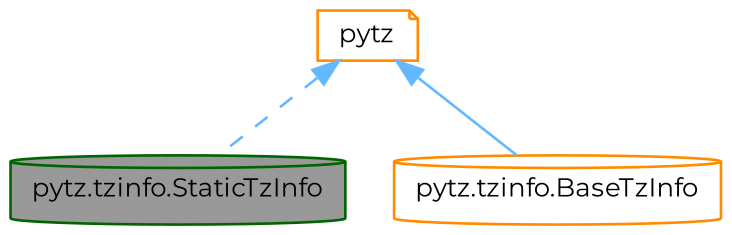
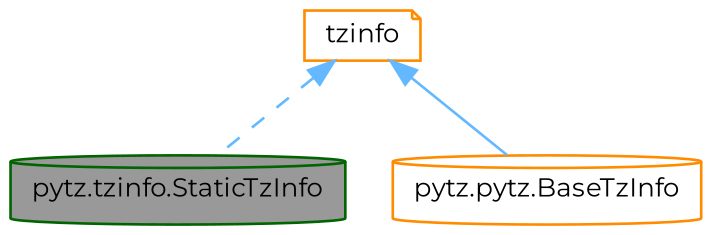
node "pytz": label "pytz" -> "tzinfo"
node "pytz.tzinfo.BaseTzInfo": label "pytz.tzinfo.BaseTzInfo" -> "pytz.pytz.BaseTzInfo"
